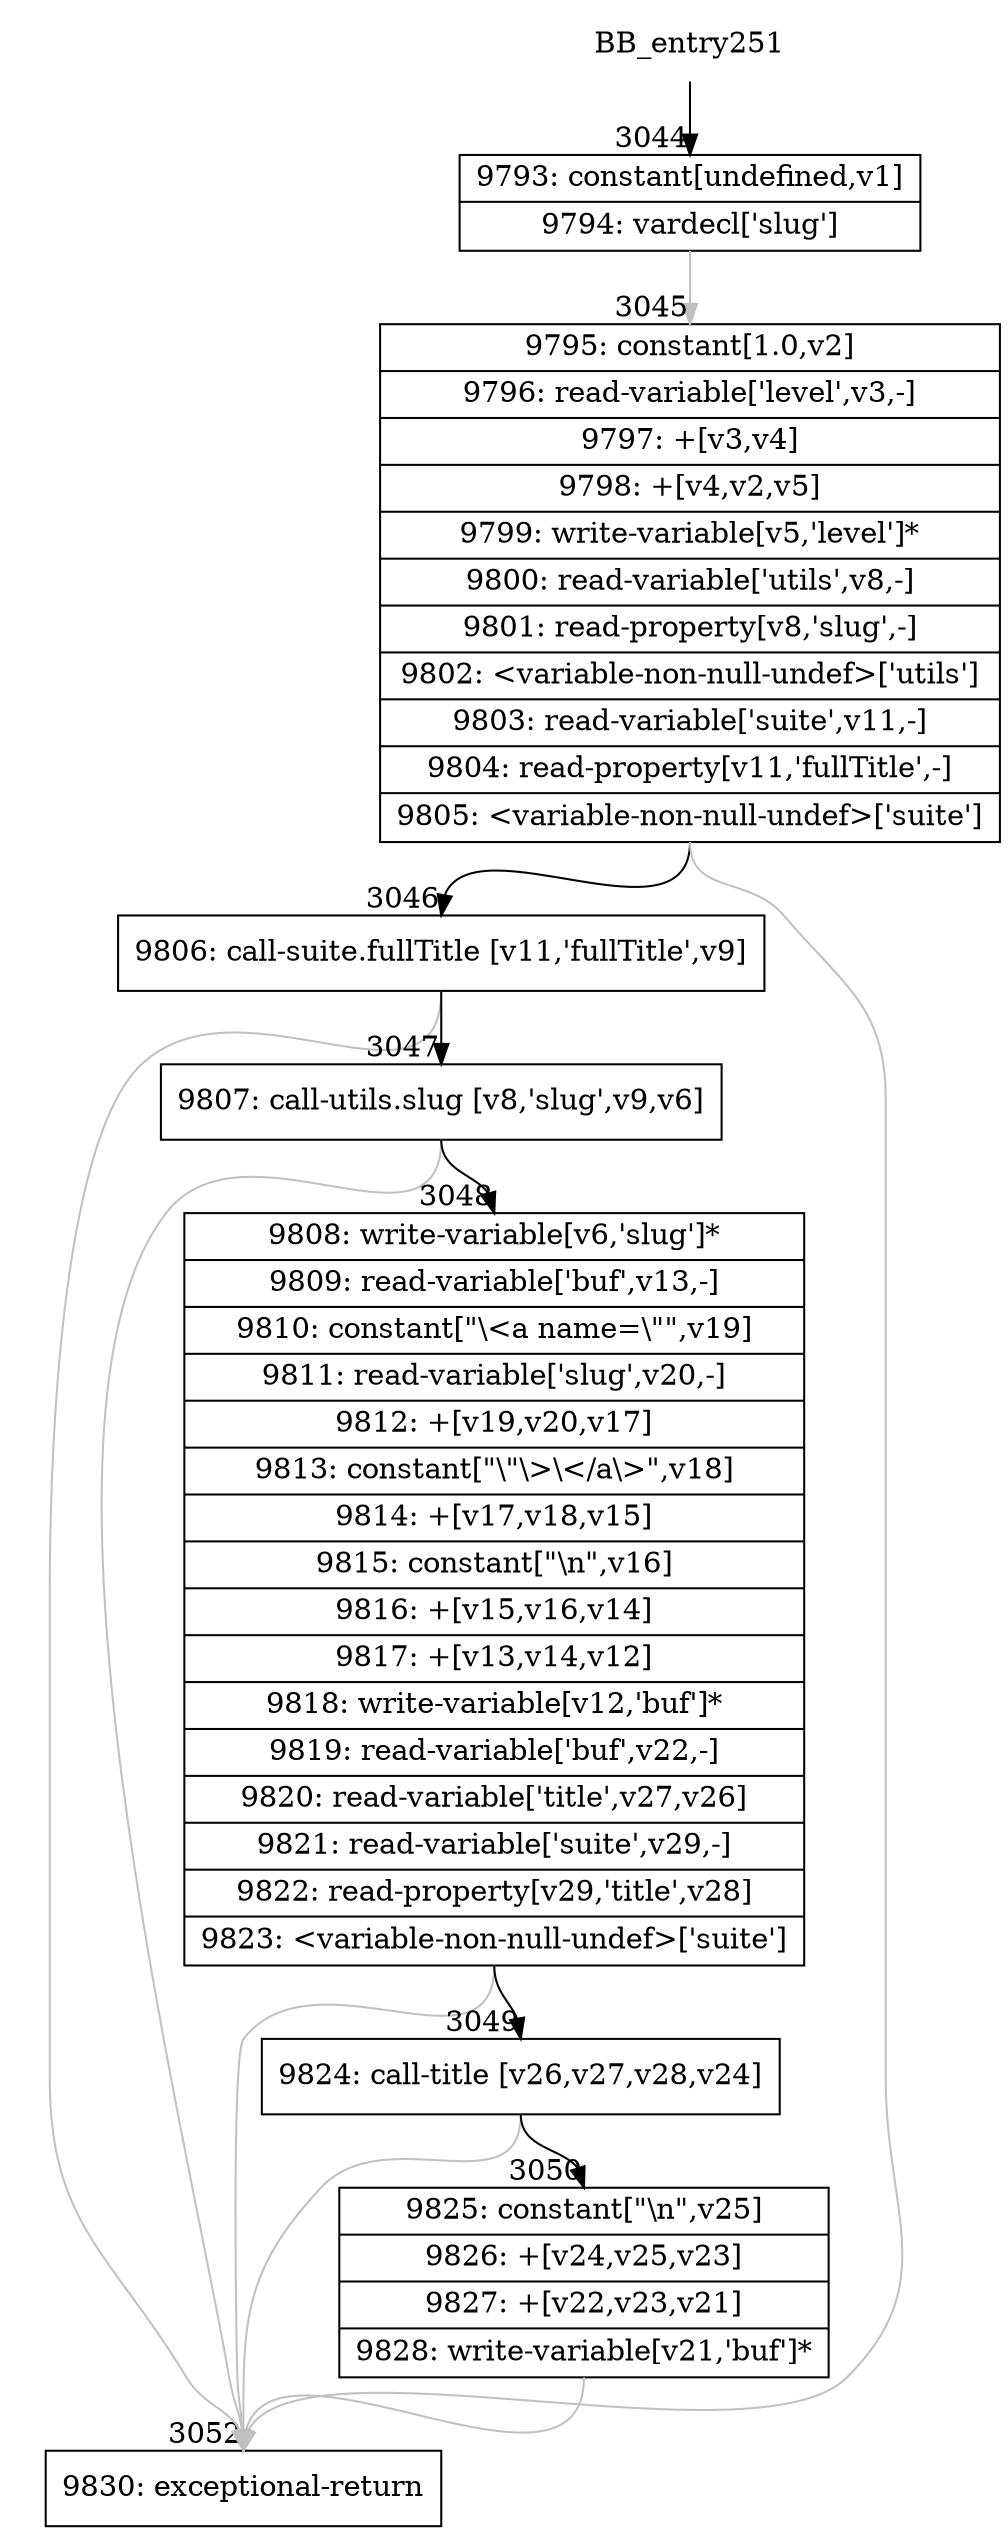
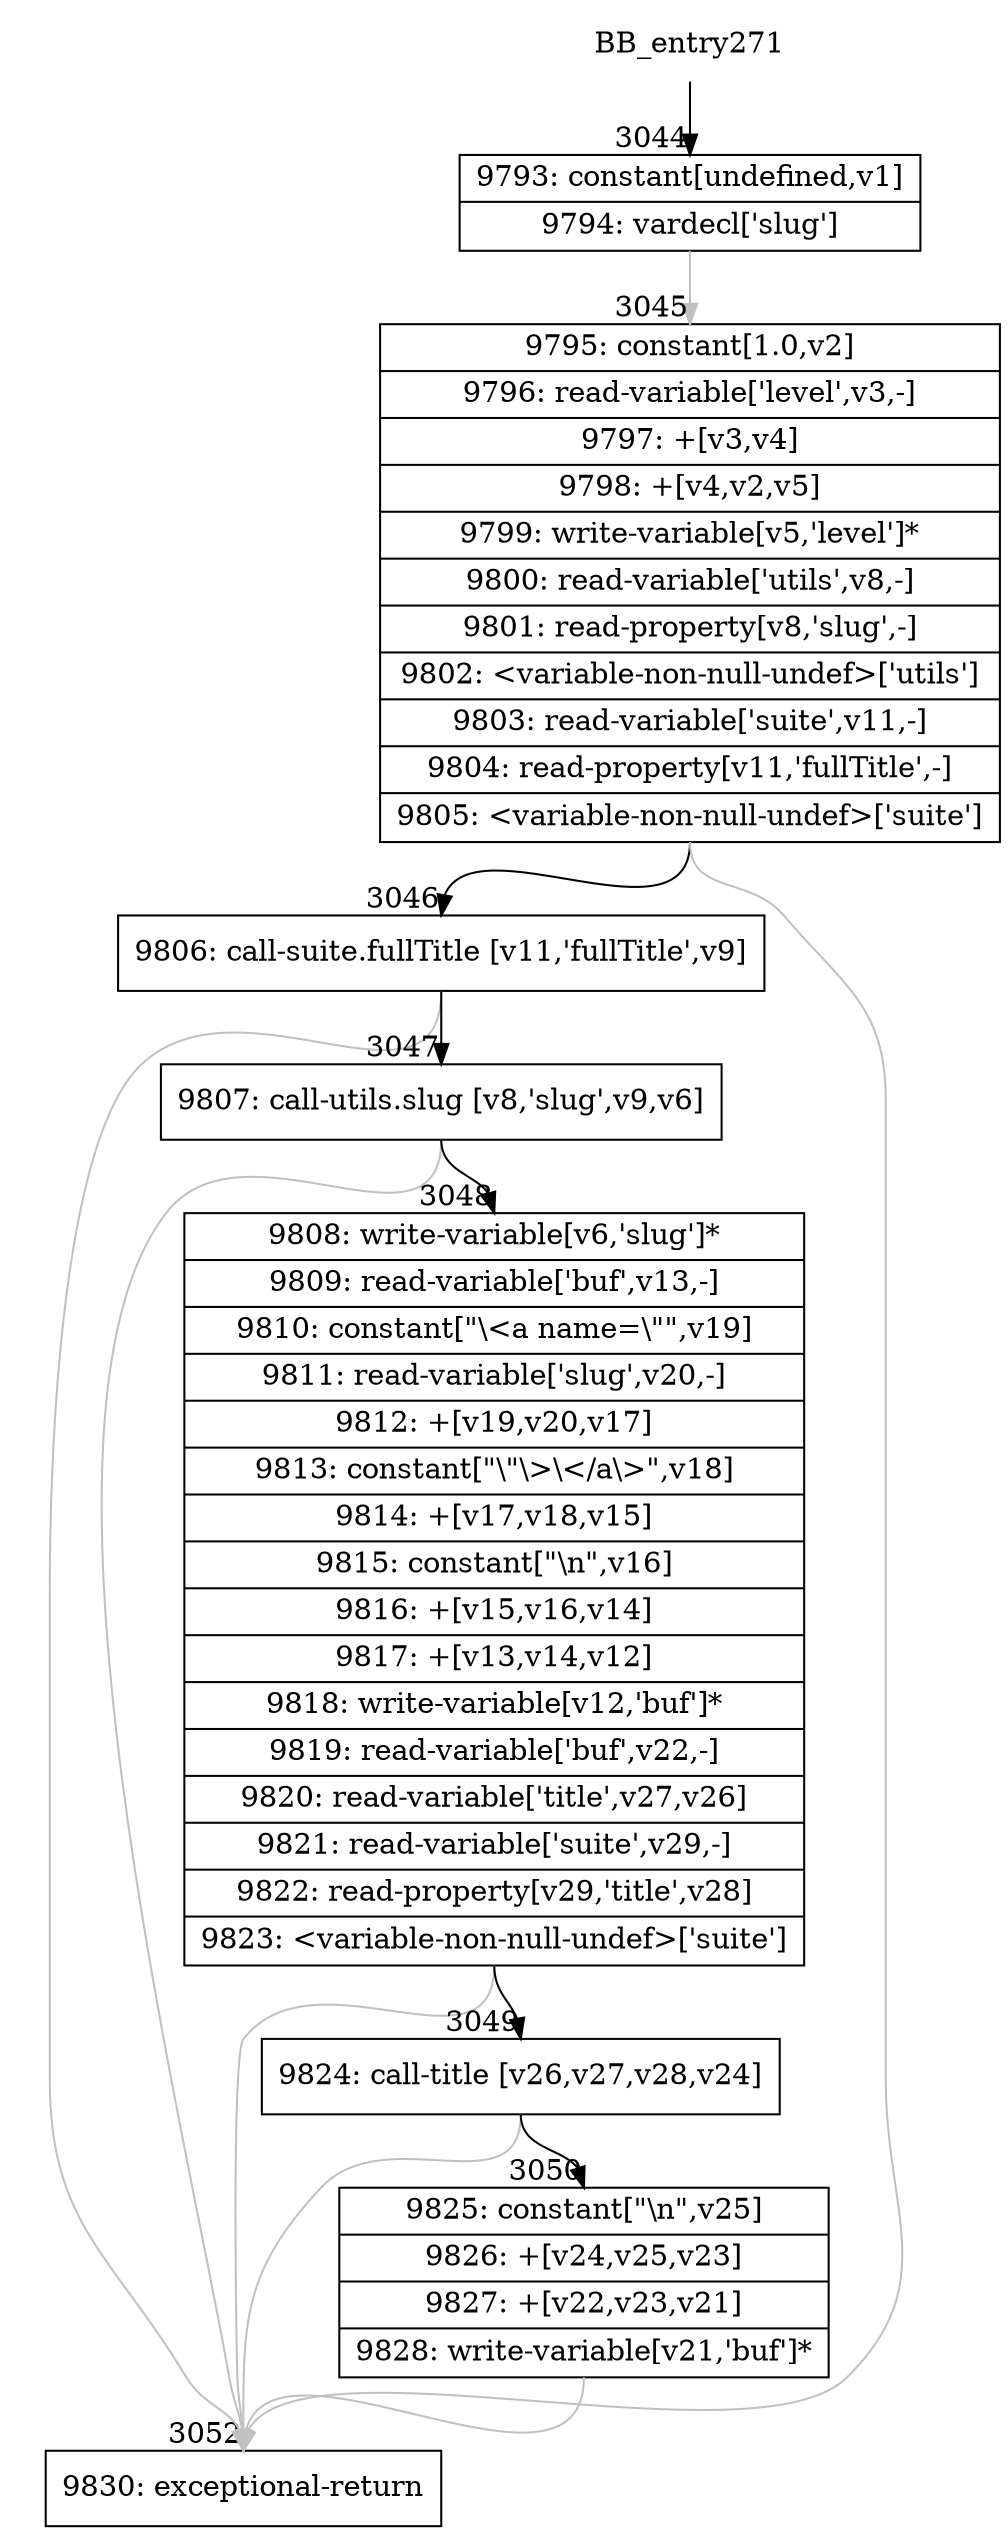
node "BB_entry251": label "BB_entry251" -> "BB_entry271"
